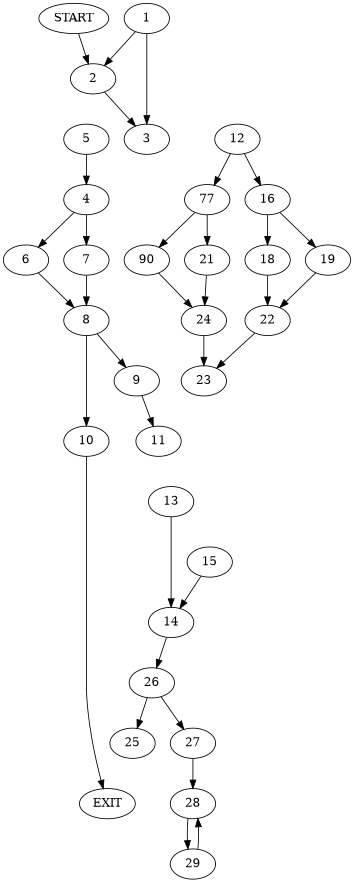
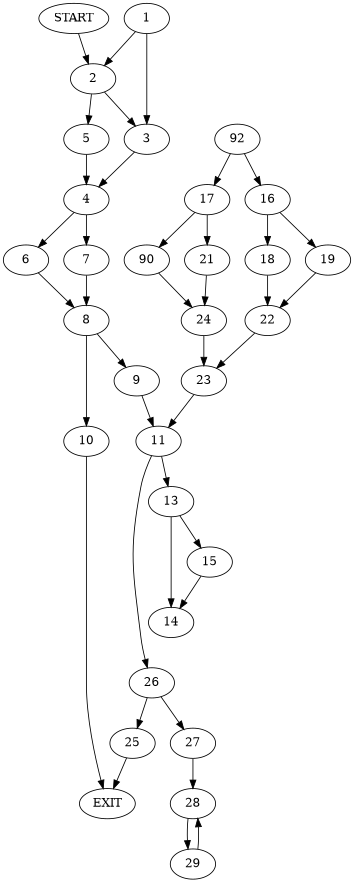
edge "2" -> "5": added
node "12": label "12" -> "92"
edge "3" -> "4": added
node "77": label "77" -> "17"
edge "23" -> "11": added
edge "11" -> "13": added
edge "13" -> "15": added
edge "14" -> "26": now "11" -> "26"
edge "25" -> "EXIT": added
